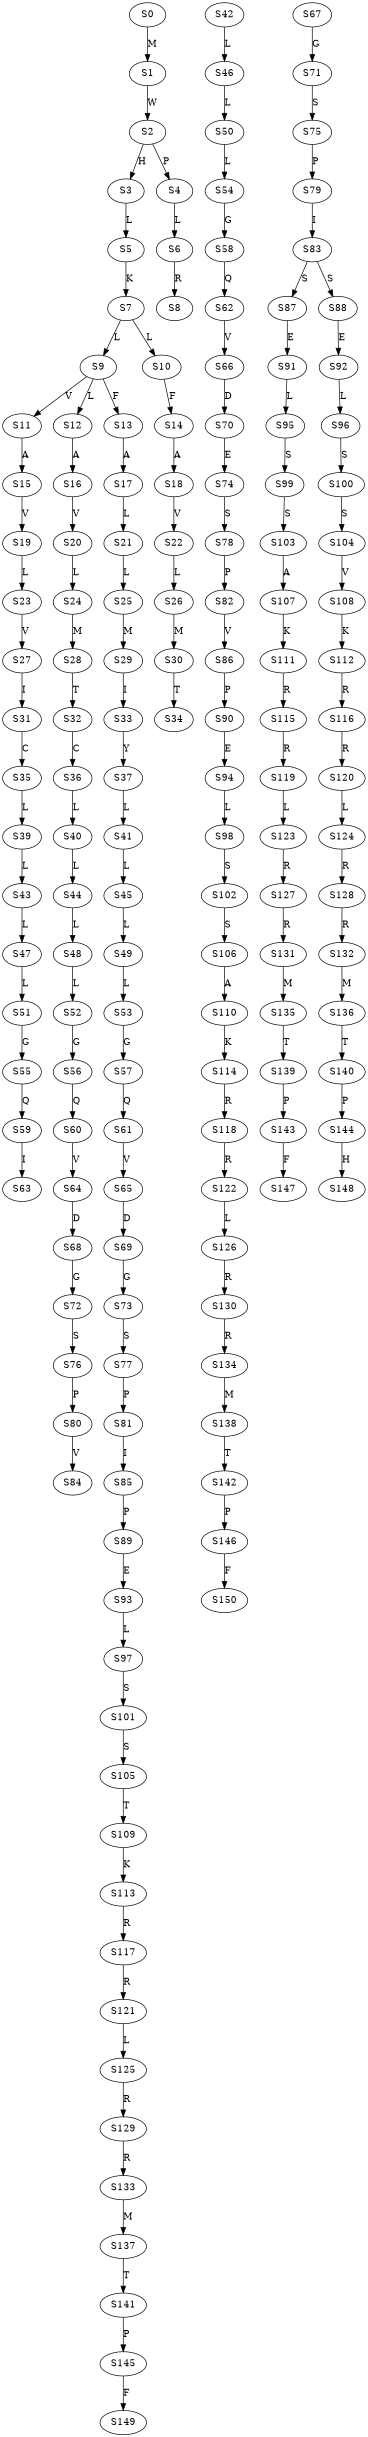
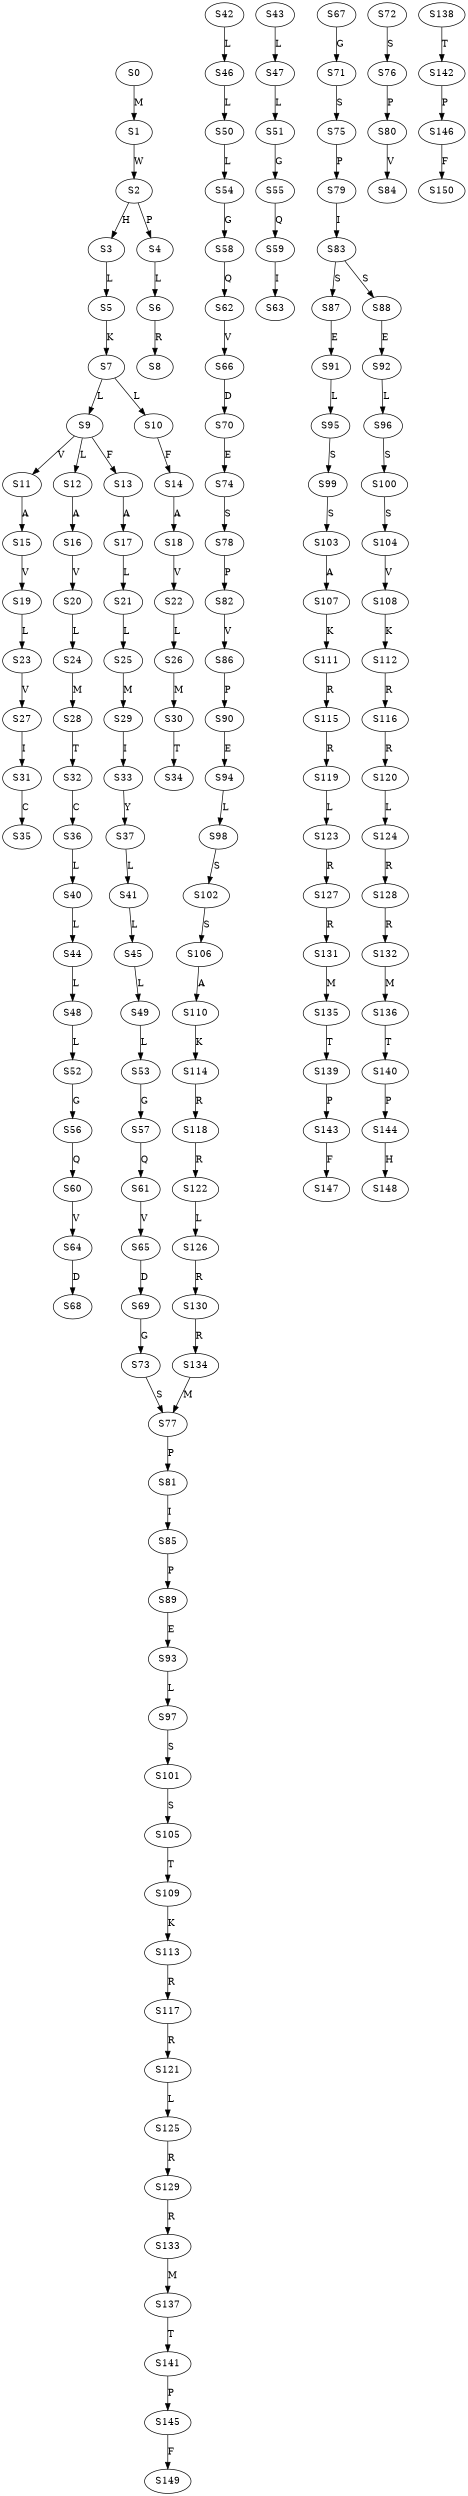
node "S39": removed
edge "S68" -> "S72": removed, label "G"
edge "S134" -> "S138": now "S134" -> "S77"
